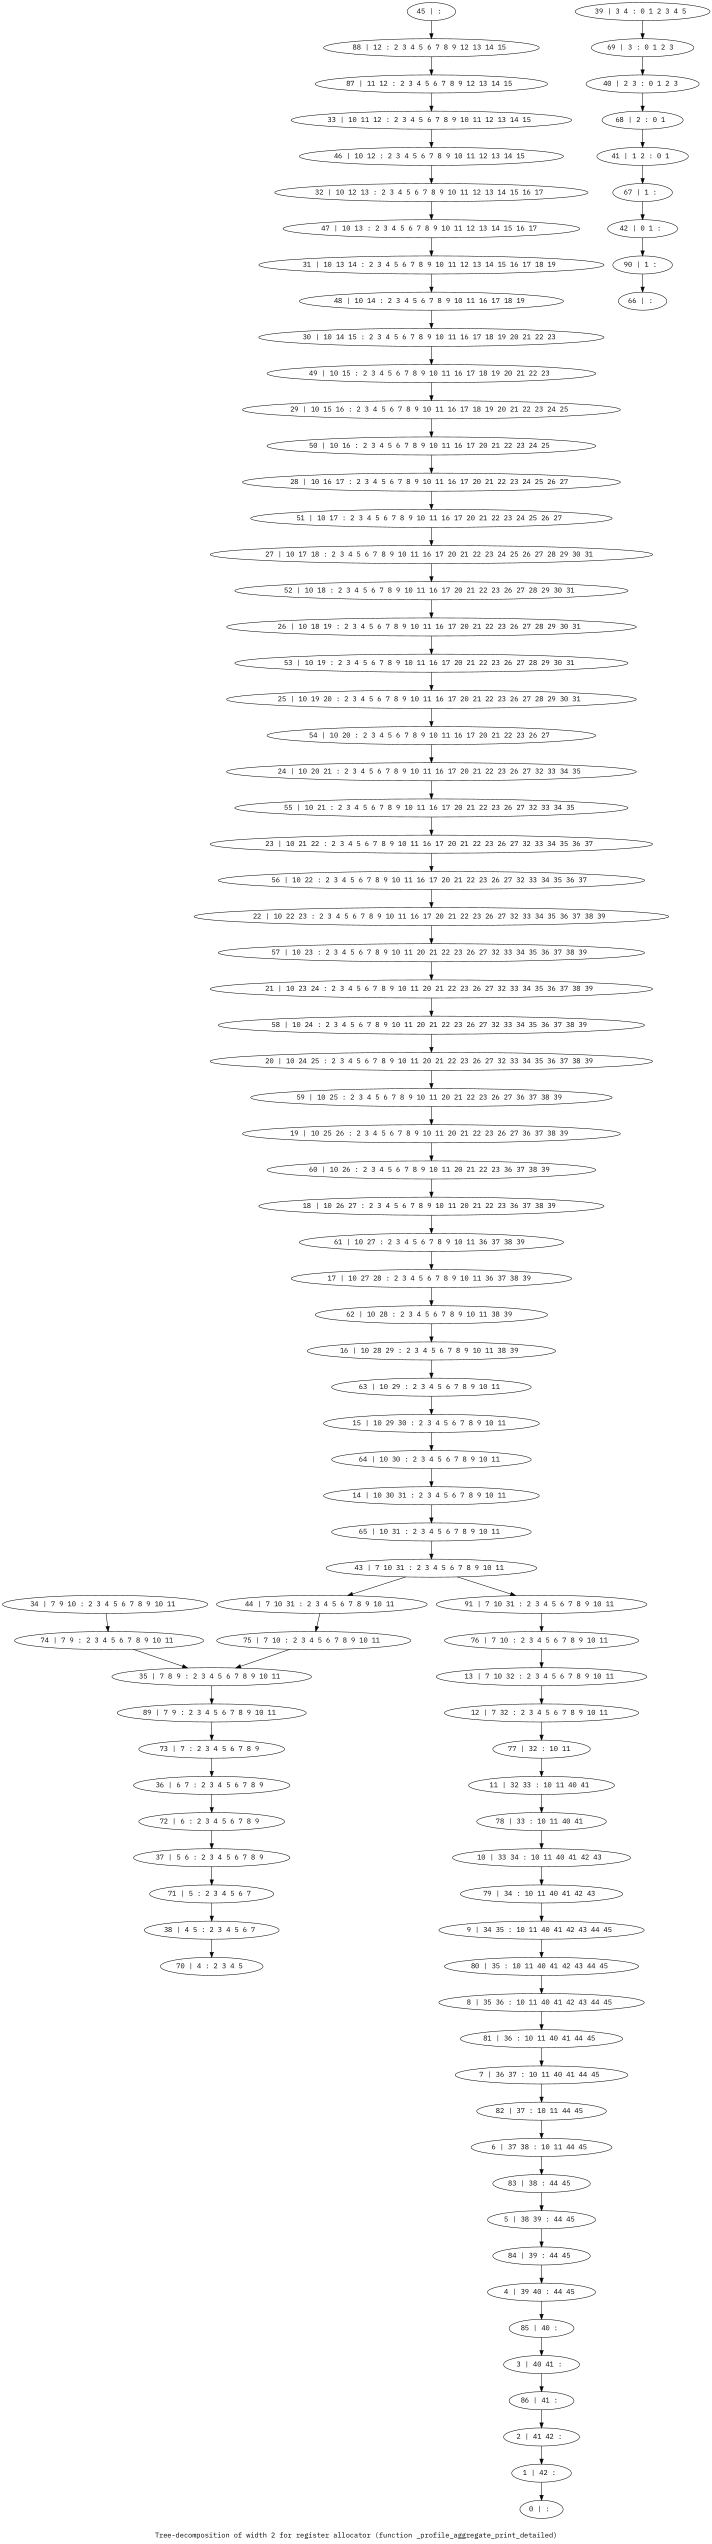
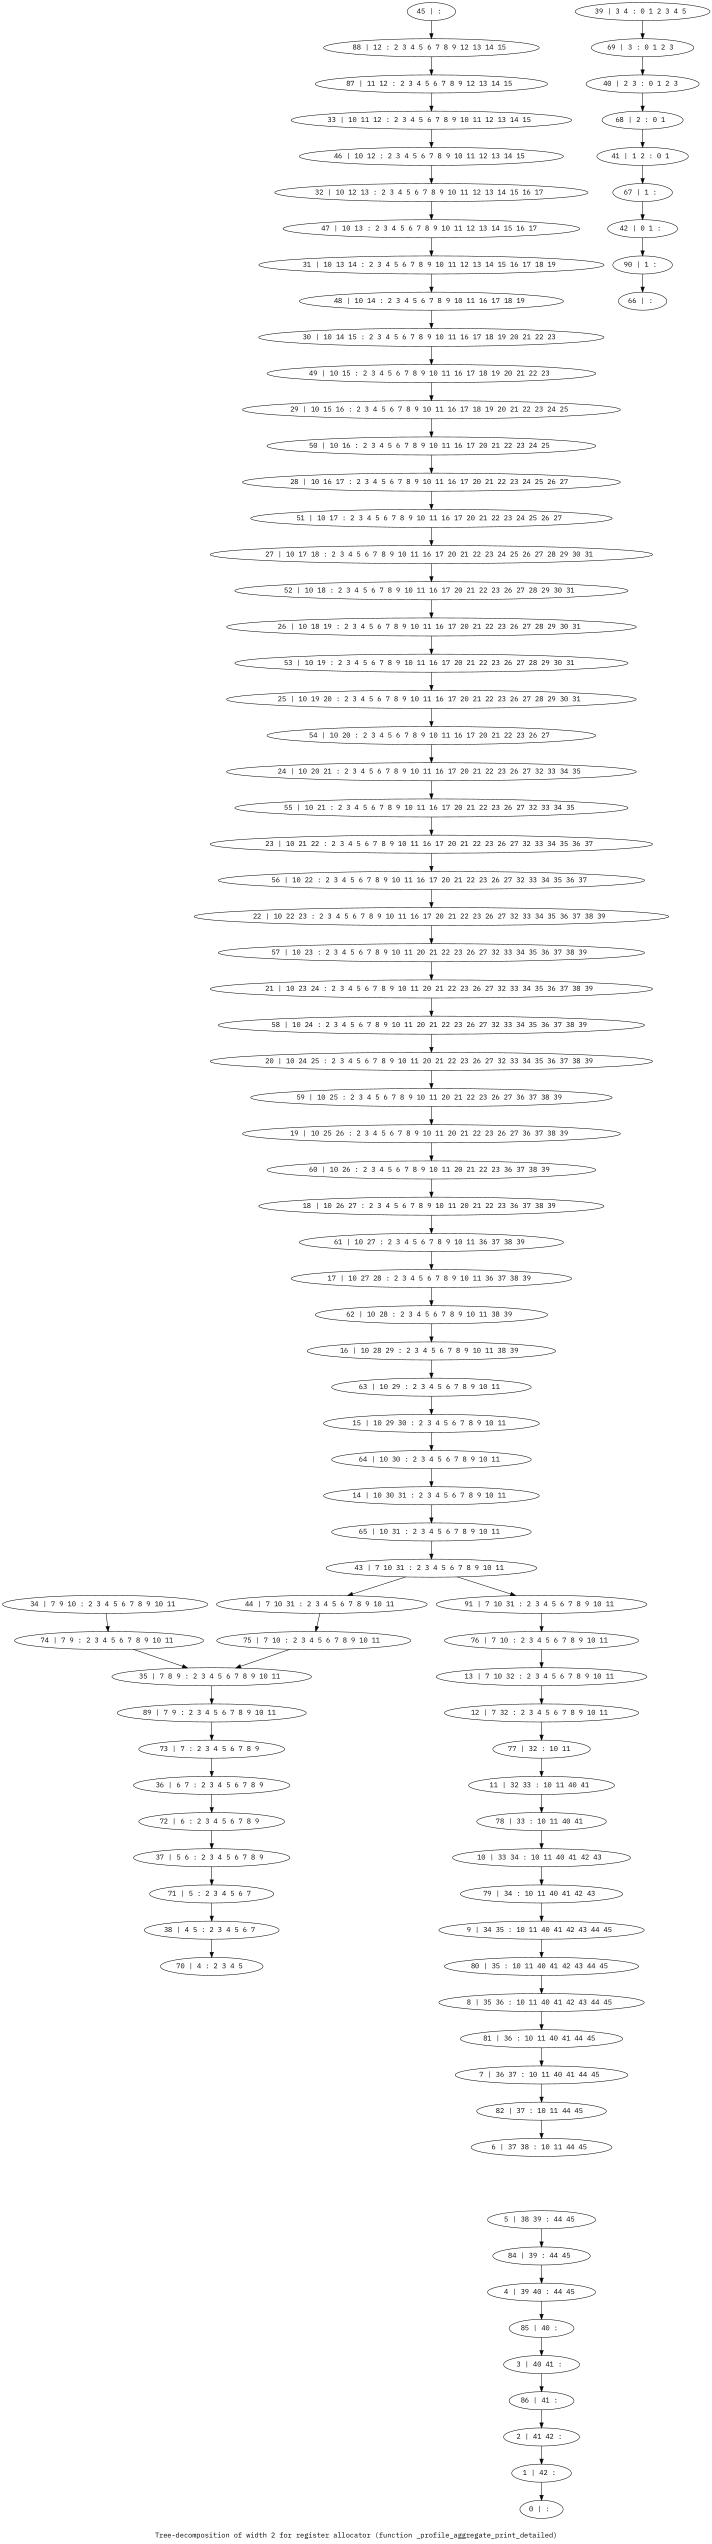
node "83 | 38 : 44 45": removed
